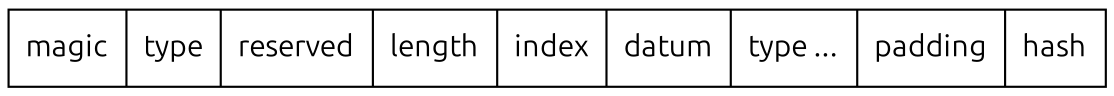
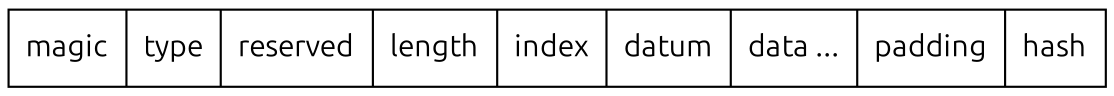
node "magic": text "type ..." -> "data ..."
